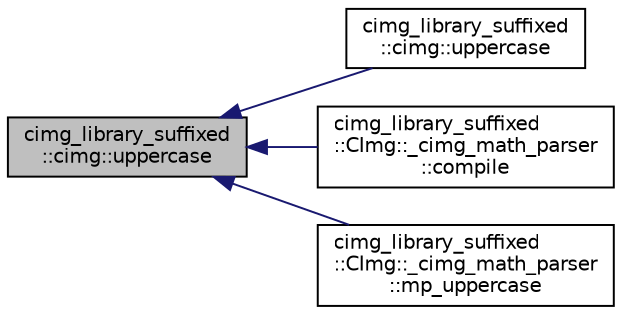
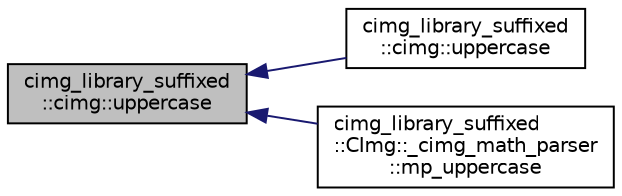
node "cimg_library_suffixed ::CImg::_cimg_math_parser ::compile": removed
